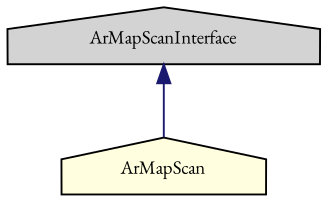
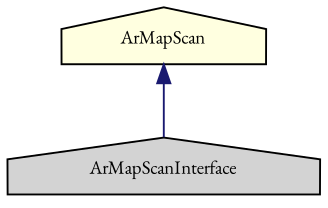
edge "ArMapScan" -> "ArMapScanInterface": reversed
